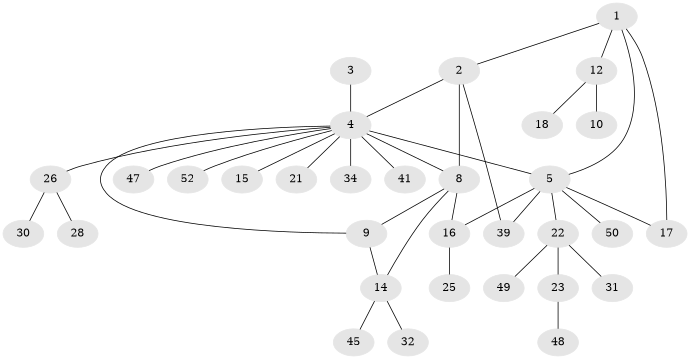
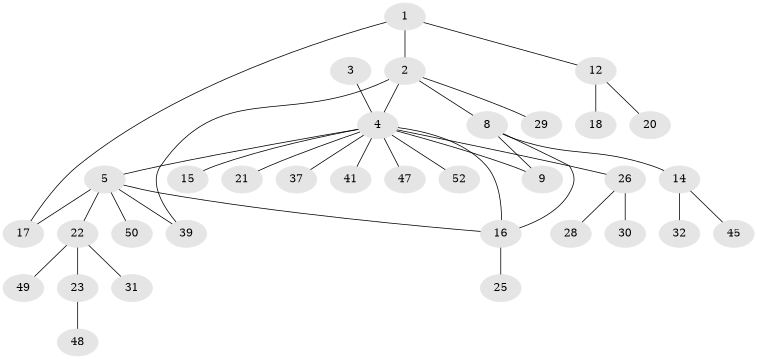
edge "1" -- "5": removed
node "29": added
node "10": label "10" -> "20"
edge "4" -- "8": now "4" -- "16"
node "34": label "34" -> "37"
edge "9" -- "14": removed
